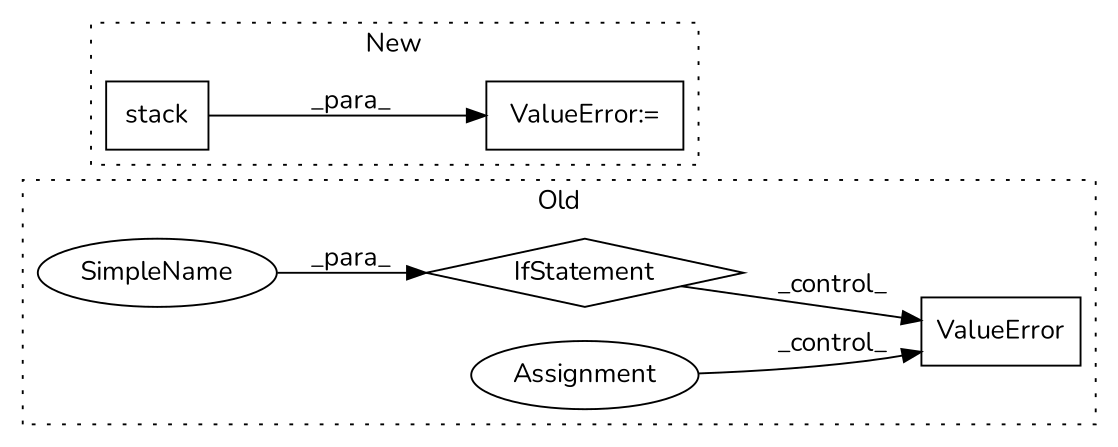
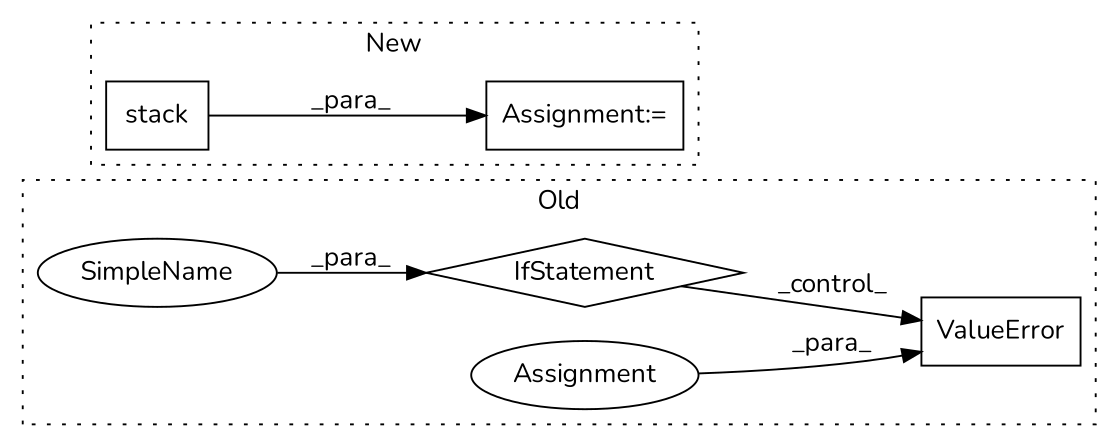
node "ValueError:=": label "ValueError:=" -> "Assignment:="
edge "Assignment" -> "ValueError": label "_control_" -> "_para_"
